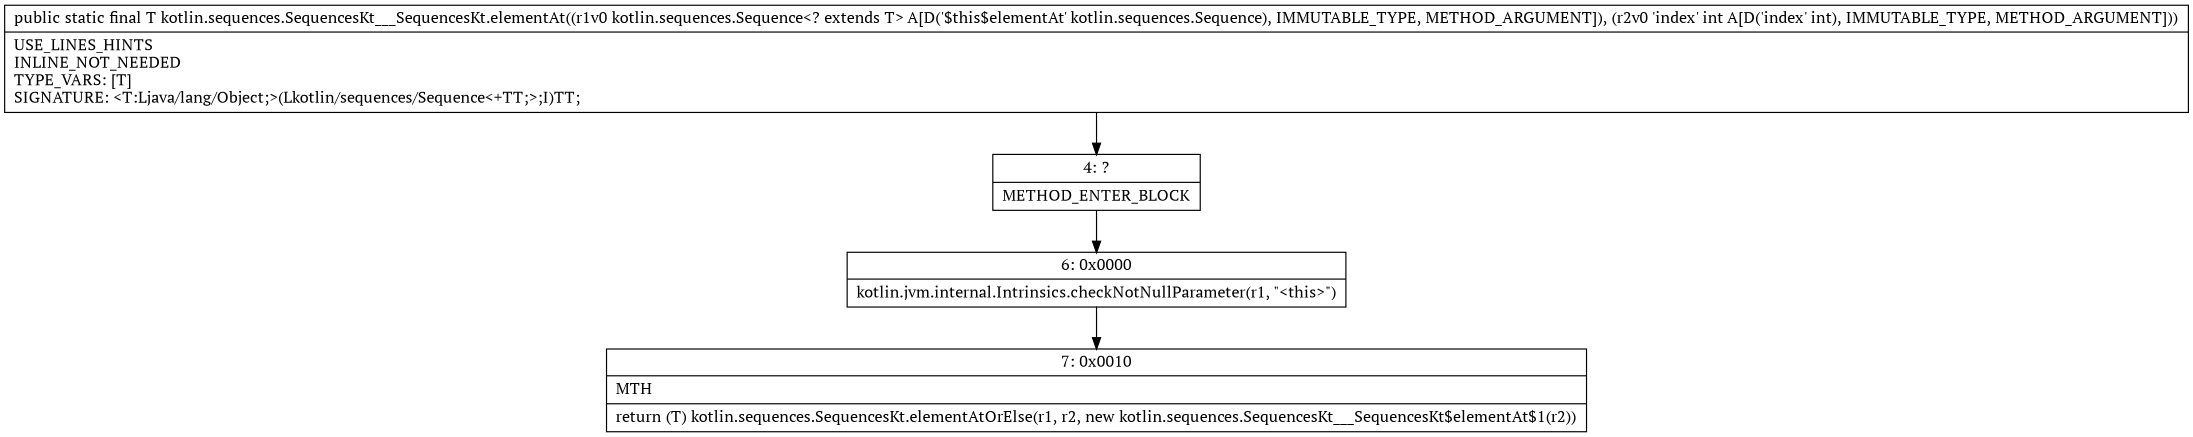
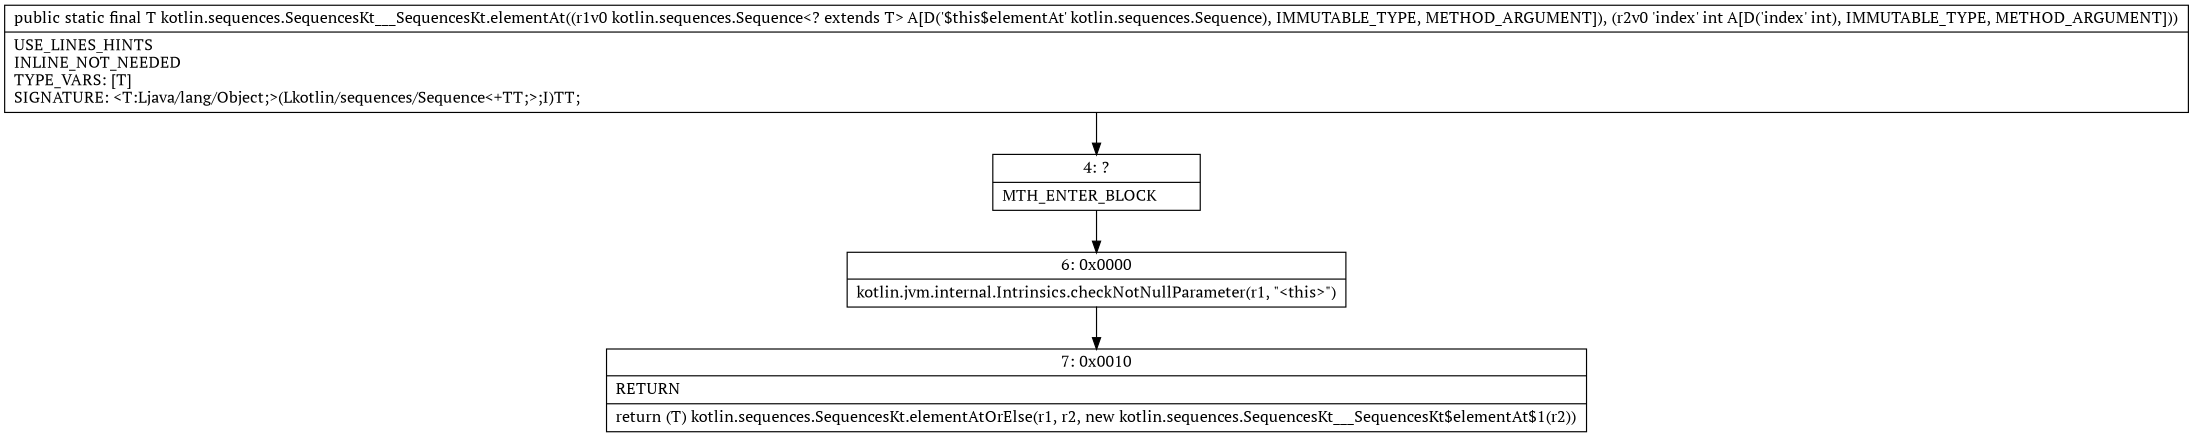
node "4: ?": text "METHOD_ENTER_BLOCK" -> "MTH_ENTER_BLOCK"
node "7: 0x0010": text "MTH" -> "RETURN"
